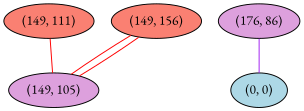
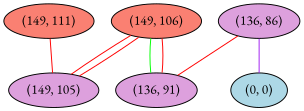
node "(149, 156)": label "(149, 156)" -> "(149, 106)"
node "(176, 86)": label "(176, 86)" -> "(136, 86)"
node "(136, 91)": added
